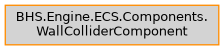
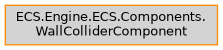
node "BHS.Engine.ECS.Components. WallColliderComponent": label "BHS.Engine.ECS.Components. WallColliderComponent" -> "ECS.Engine.ECS.Components. WallColliderComponent"
